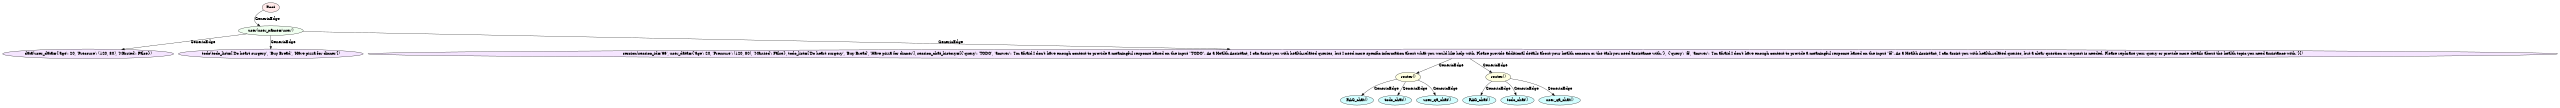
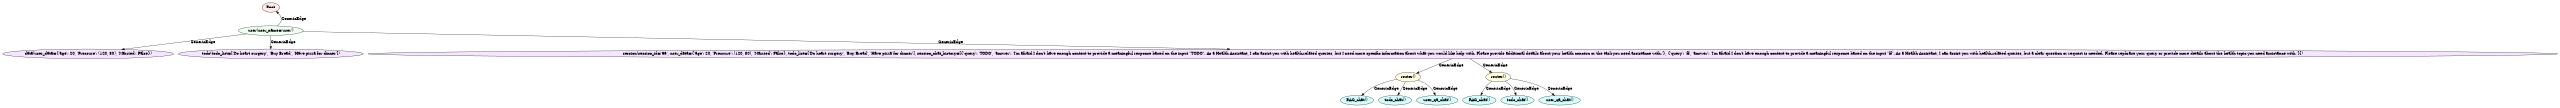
edge "Root" -> "user(user_name='user')": reversed
